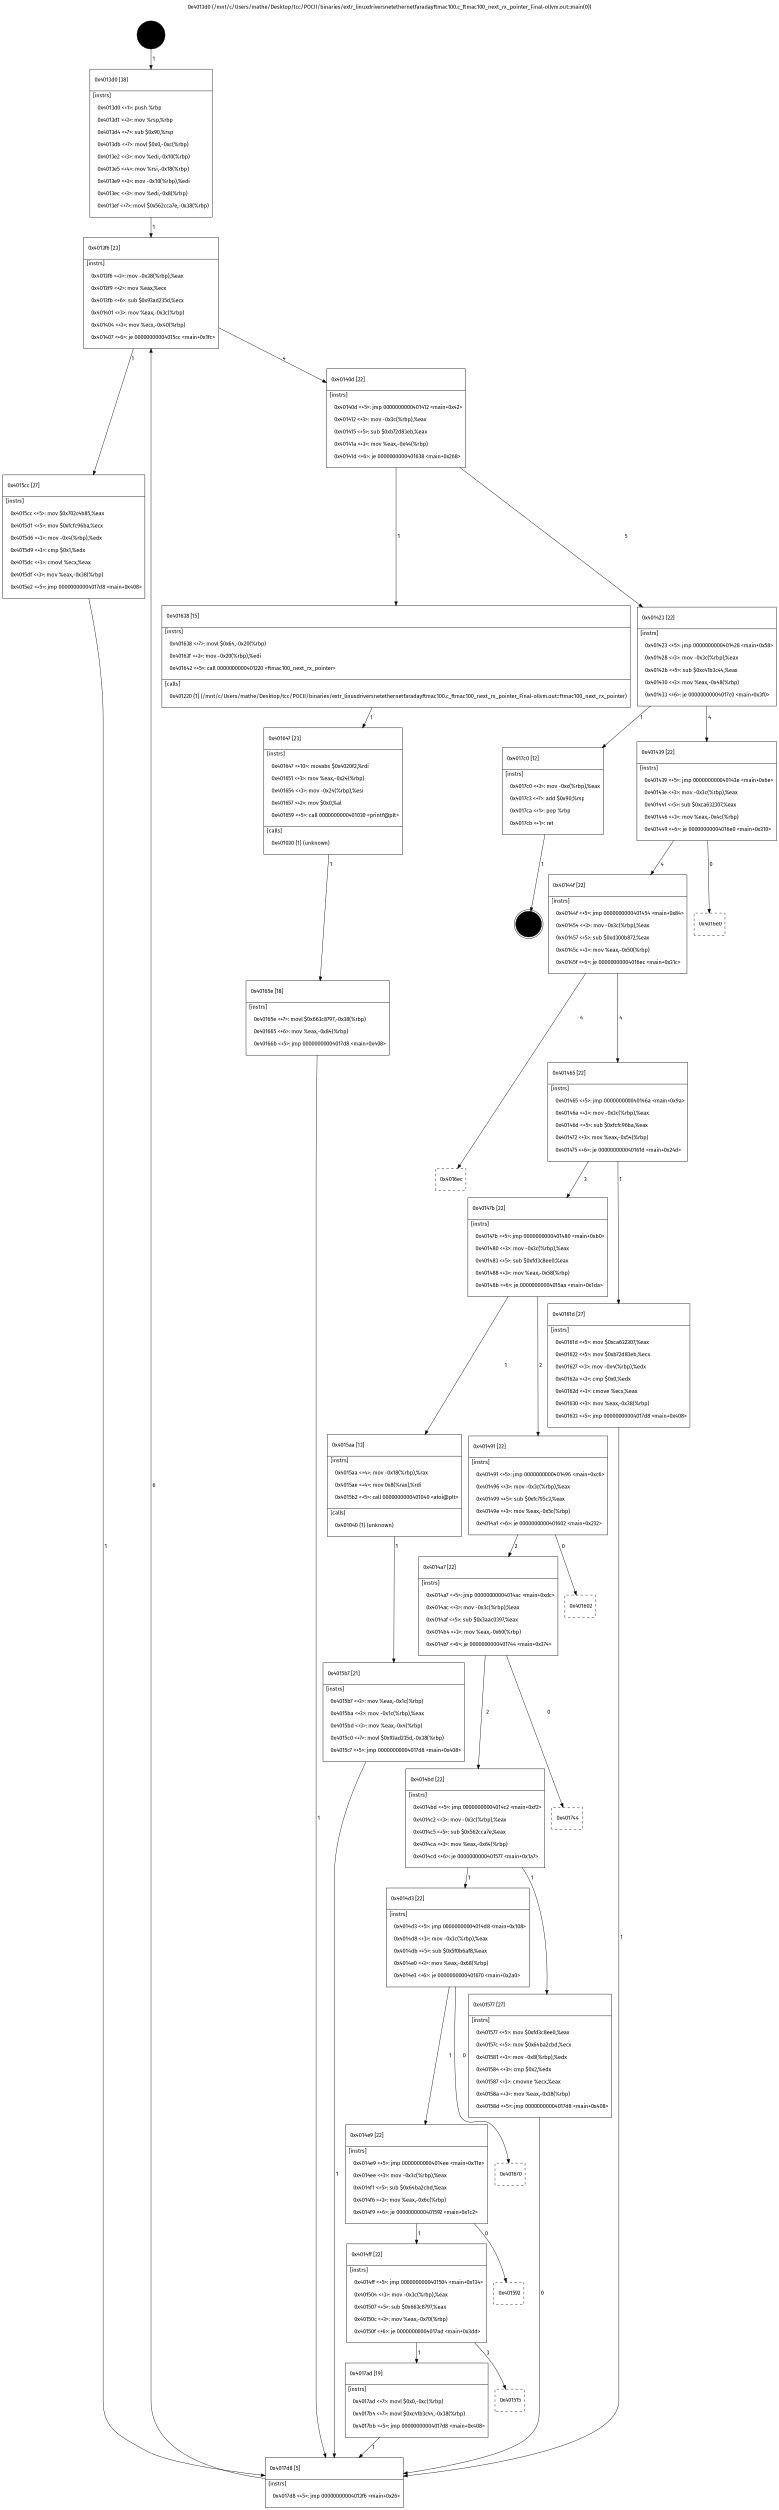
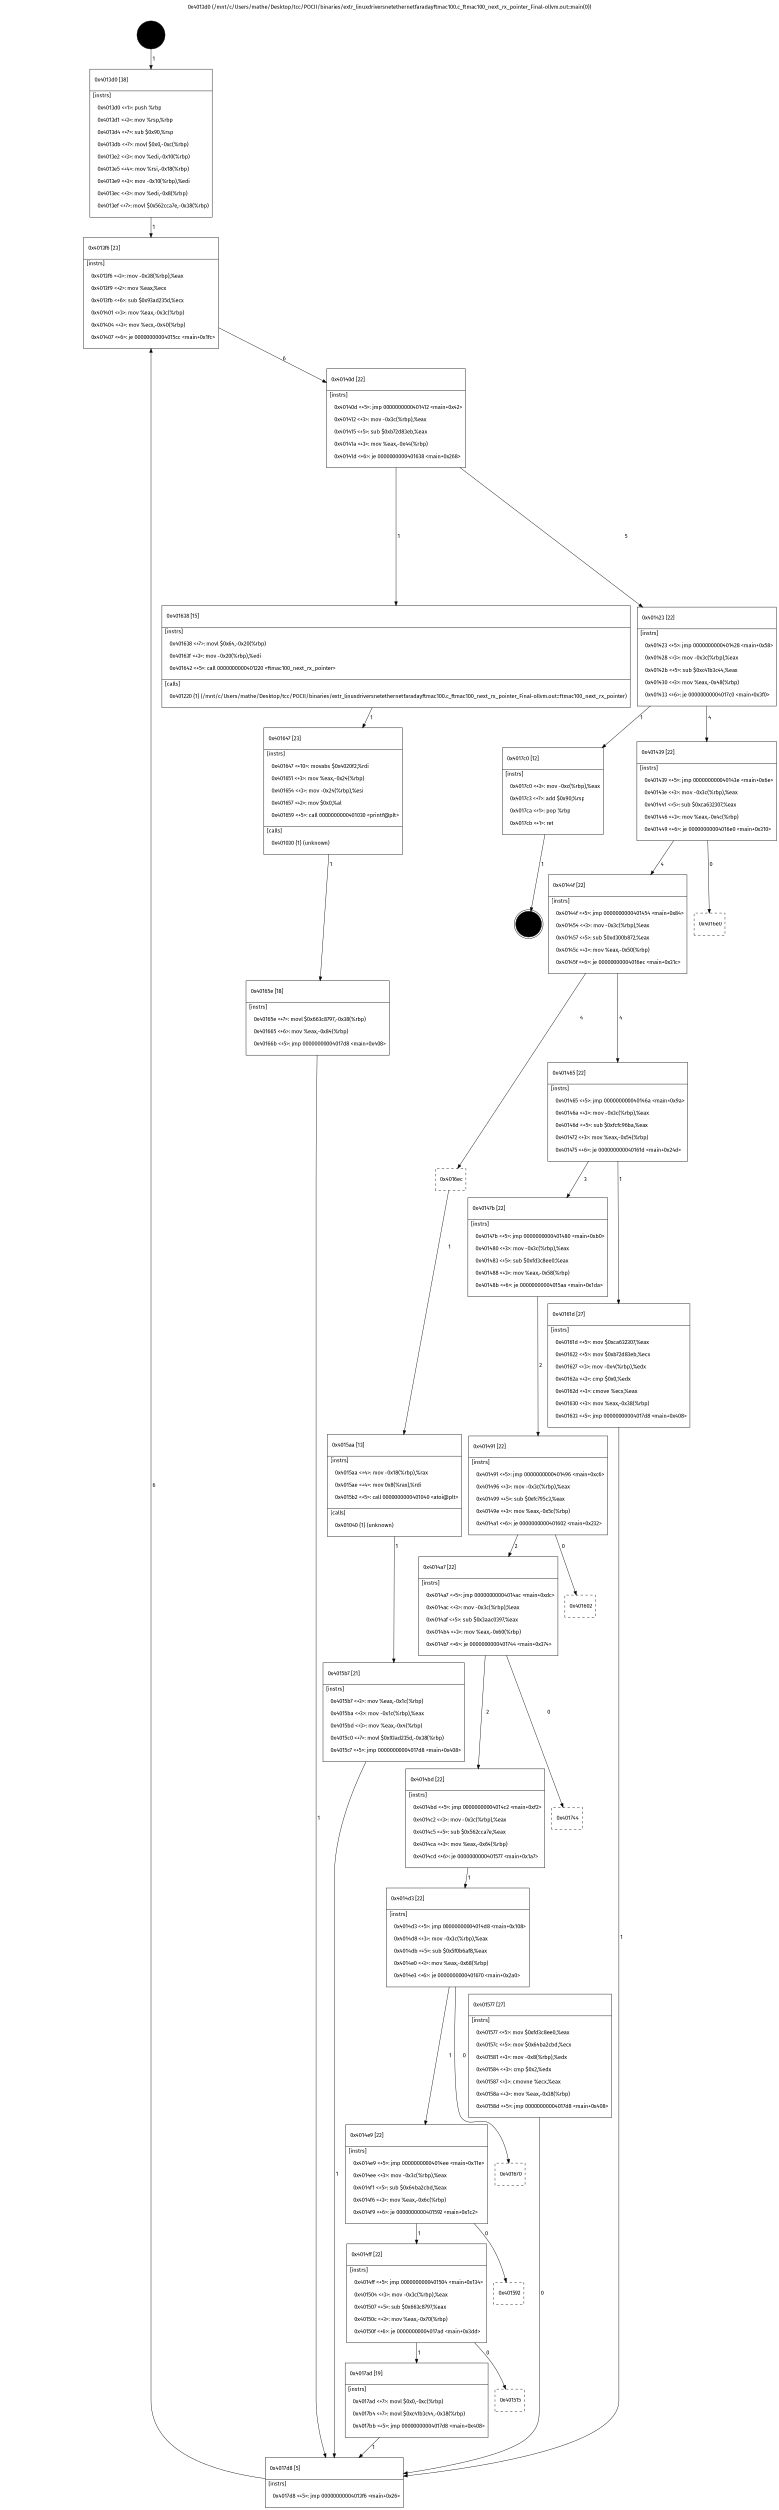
edge "0x4013f6 [23]" -> "0x40140d [22]": label " 4" -> " 6"
node "0x4015cc [27]": removed
edge "0x40147b [22]" -> "0x4015aa [13]": now "0x4016ec" -> "0x4015aa [13]"
edge "0x4014bd [22]" -> "0x401577 [27]": removed, label "1"
edge "0x4014ff [22]" -> "0x401515": label " 3" -> " 0"
